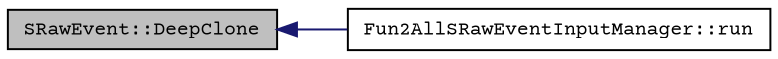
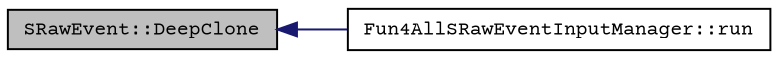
node "Fun2AllSRawEventInputManager::run": label "Fun2AllSRawEventInputManager::run" -> "Fun4AllSRawEventInputManager::run"
